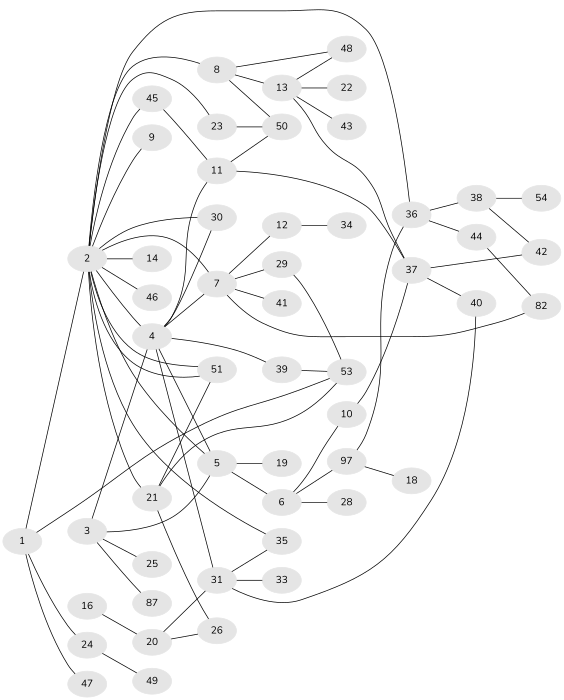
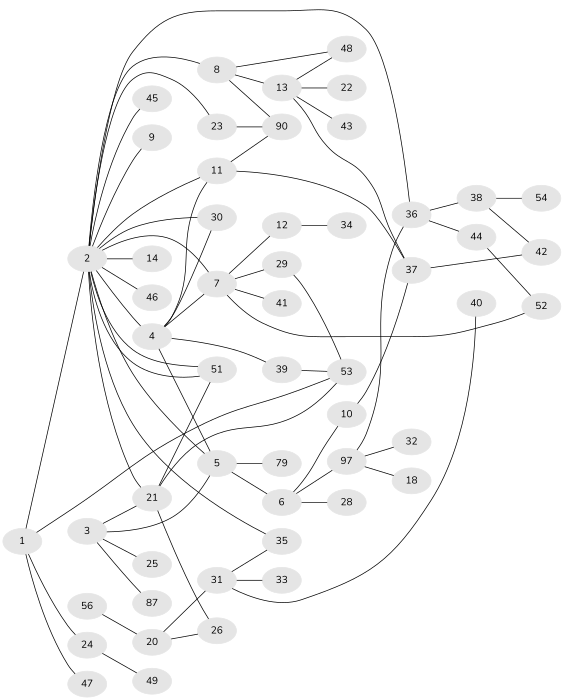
node "50": label "50" -> "90"
edge "45" -- "11": now "2" -- "11"
edge "37" -- "40": removed
node "82": label "82" -> "52"
edge "4" -- "3": now "21" -- "3"
node "32": added
edge "4" -- "31": removed
node "19": label "19" -> "79"
node "16": label "16" -> "56"
